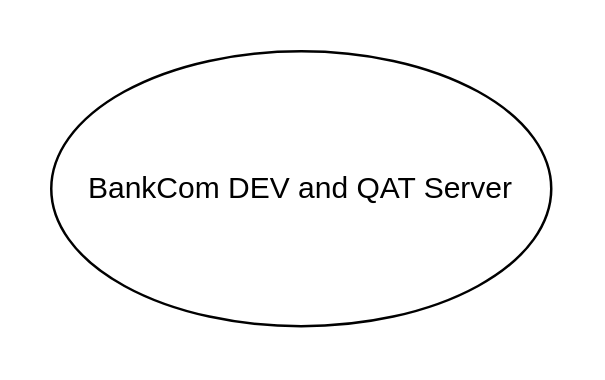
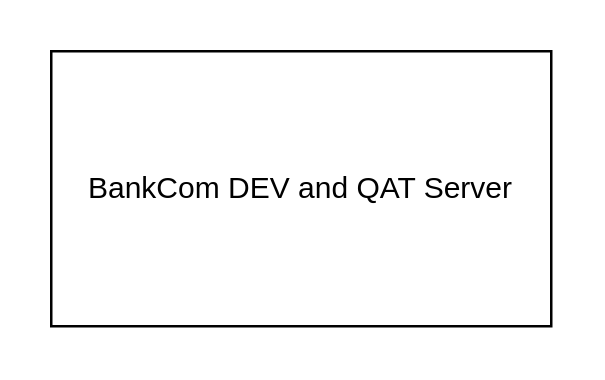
node "BankCom DEV and QAT Server": shape ellipse -> rectangle
